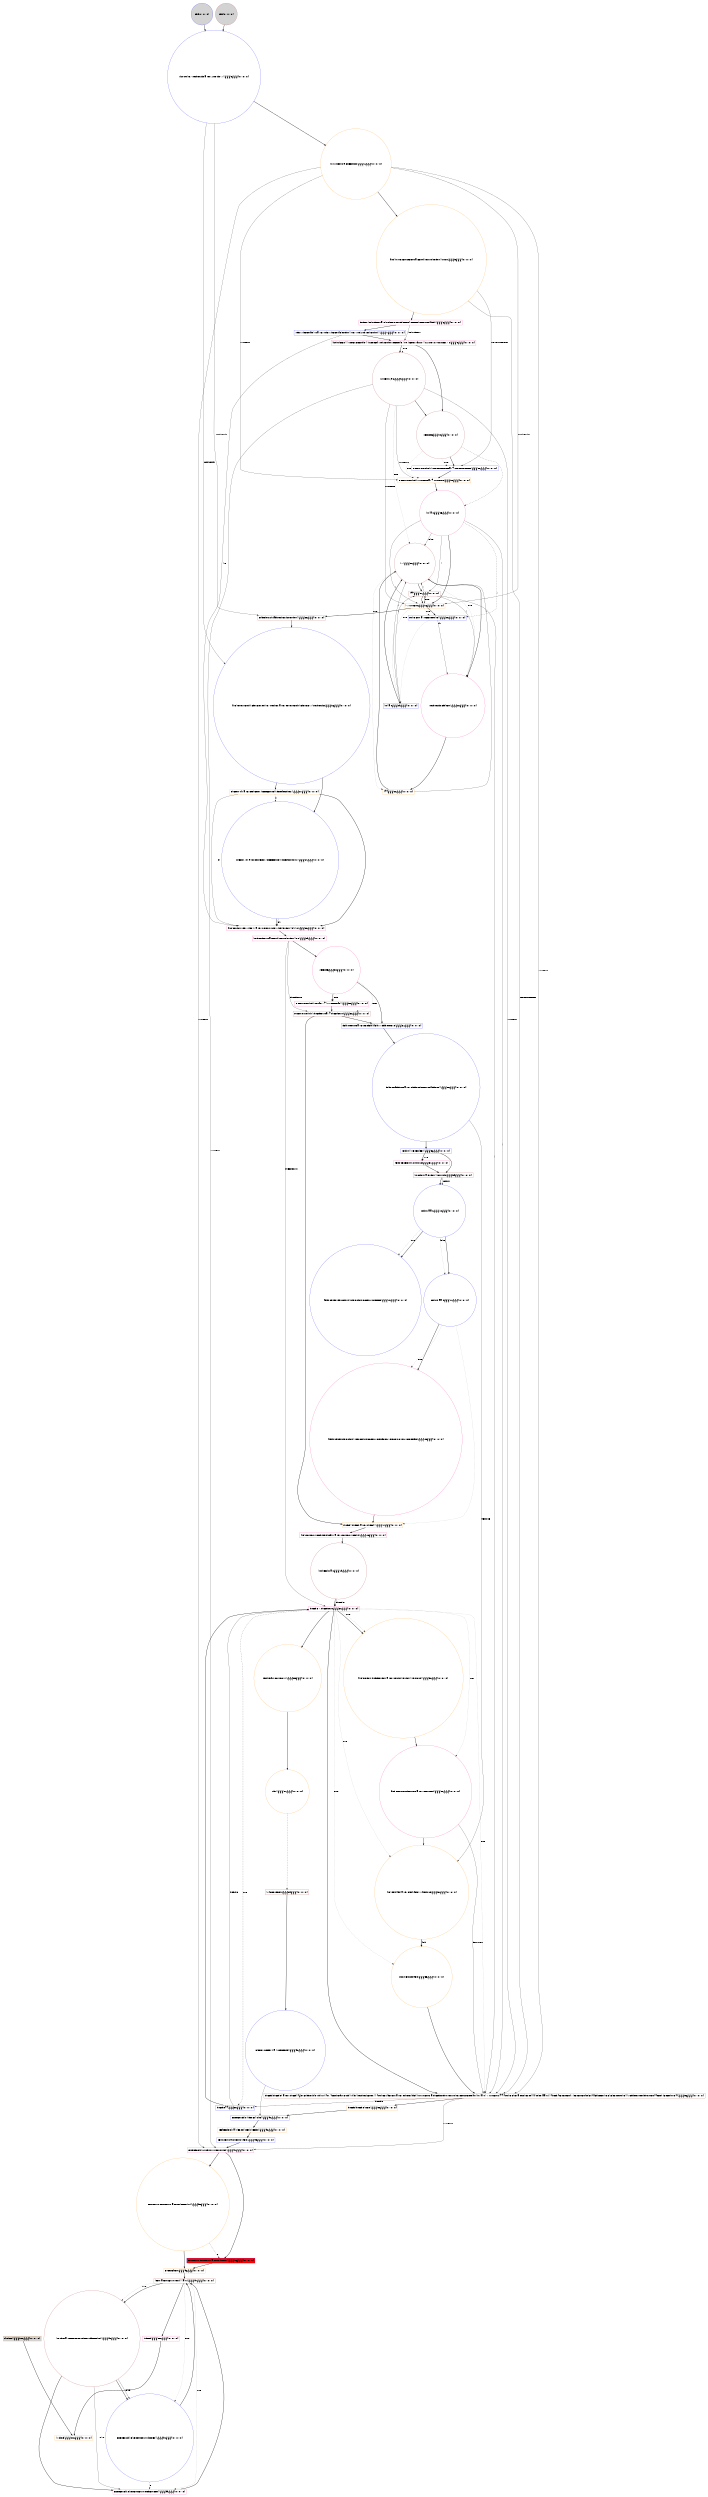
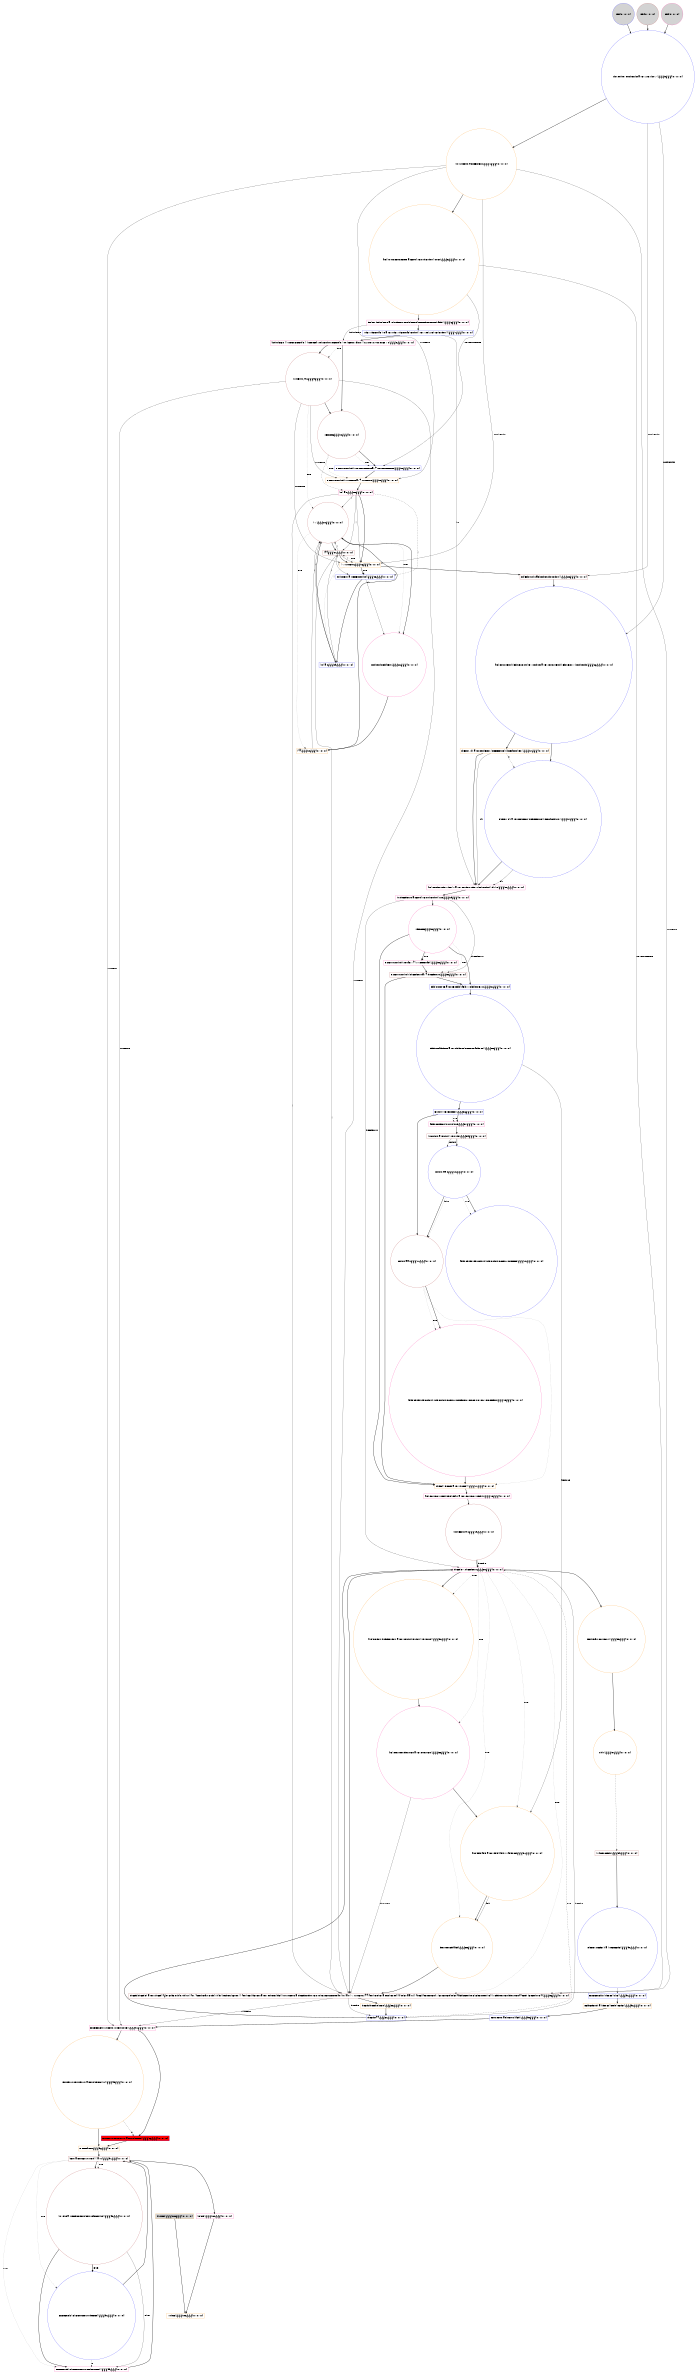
node "test['1', '0', '0']": added
node "int i = 0@@@15@@@['1', '1', '1']": shape circle -> box
edge "int i = 0@@@15@@@['1', '1', '1']" -> "j < i@@@20@@@['1', '1', '1']": label "value" -> "i"
edge "i < numTerms@@@16@@@['1', '1', '1']" -> "int j = 0@@@19@@@['1', '1', '1']": label "true" -> "i"
edge "i++@@@17@@@['1', '1', '1']" -> "postingsList.add(term)@@@22@@@['1', '1', '1']": now "i++@@@17@@@['1', '1', '1']" -> "String term = Integer.toString(i)@@@18@@@['1', '1', '1']"
edge "String term = Integer.toString(i)@@@18@@@['1', '1', '1']" -> "int j = 0@@@19@@@['1', '1', '1']": style dotted -> bold
edge "random().nextBoolean()@@@36@@@['0', '0', '1']" -> "int options = random().nextInt(3)@@@39@@@['0', '0', '1']": now "random().nextBoolean()@@@36@@@['0', '0', '1']" -> "options == 1@@@44@@@['0', '0', '1']"
edge "VERBOSE@@@30@@@['1', '1', '1']" -> "Thread(( threads = new Thread((((@@@47@@@['1', '1', '1']": added
node "options == 1@@@44@@@['0', '0', '1']": color blue -> brown
edge "threads(threadID(.start()@@@83@@@['1', '1', '1']" -> "assertEquals(1,ir.leaves().size())@@@91@@@['1', '1', '1']": now "threads(threadID(.start()@@@83@@@['1', '1', '1']" -> "threadID++@@@51@@@['1', '1', '1']"
